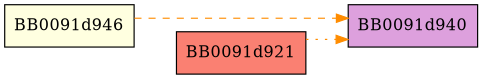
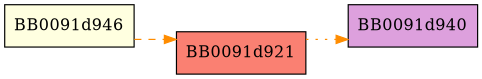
edge "BB0091d946" -> "BB0091d940": now "BB0091d946" -> "BB0091d921"
